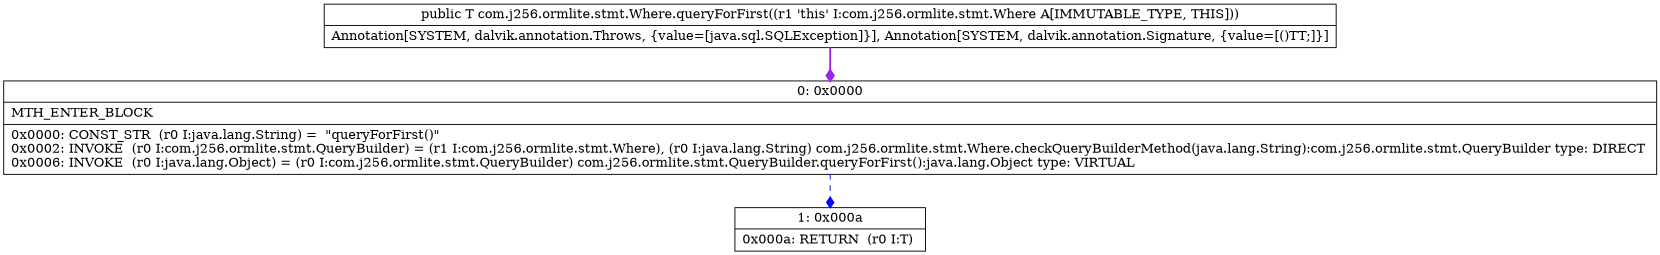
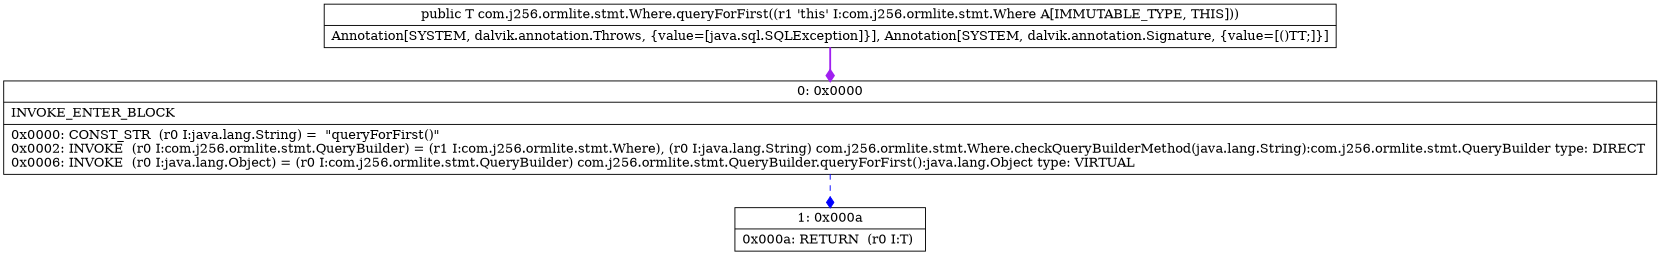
node "0: 0x0000": text "MTH_ENTER_BLOCK" -> "INVOKE_ENTER_BLOCK"
